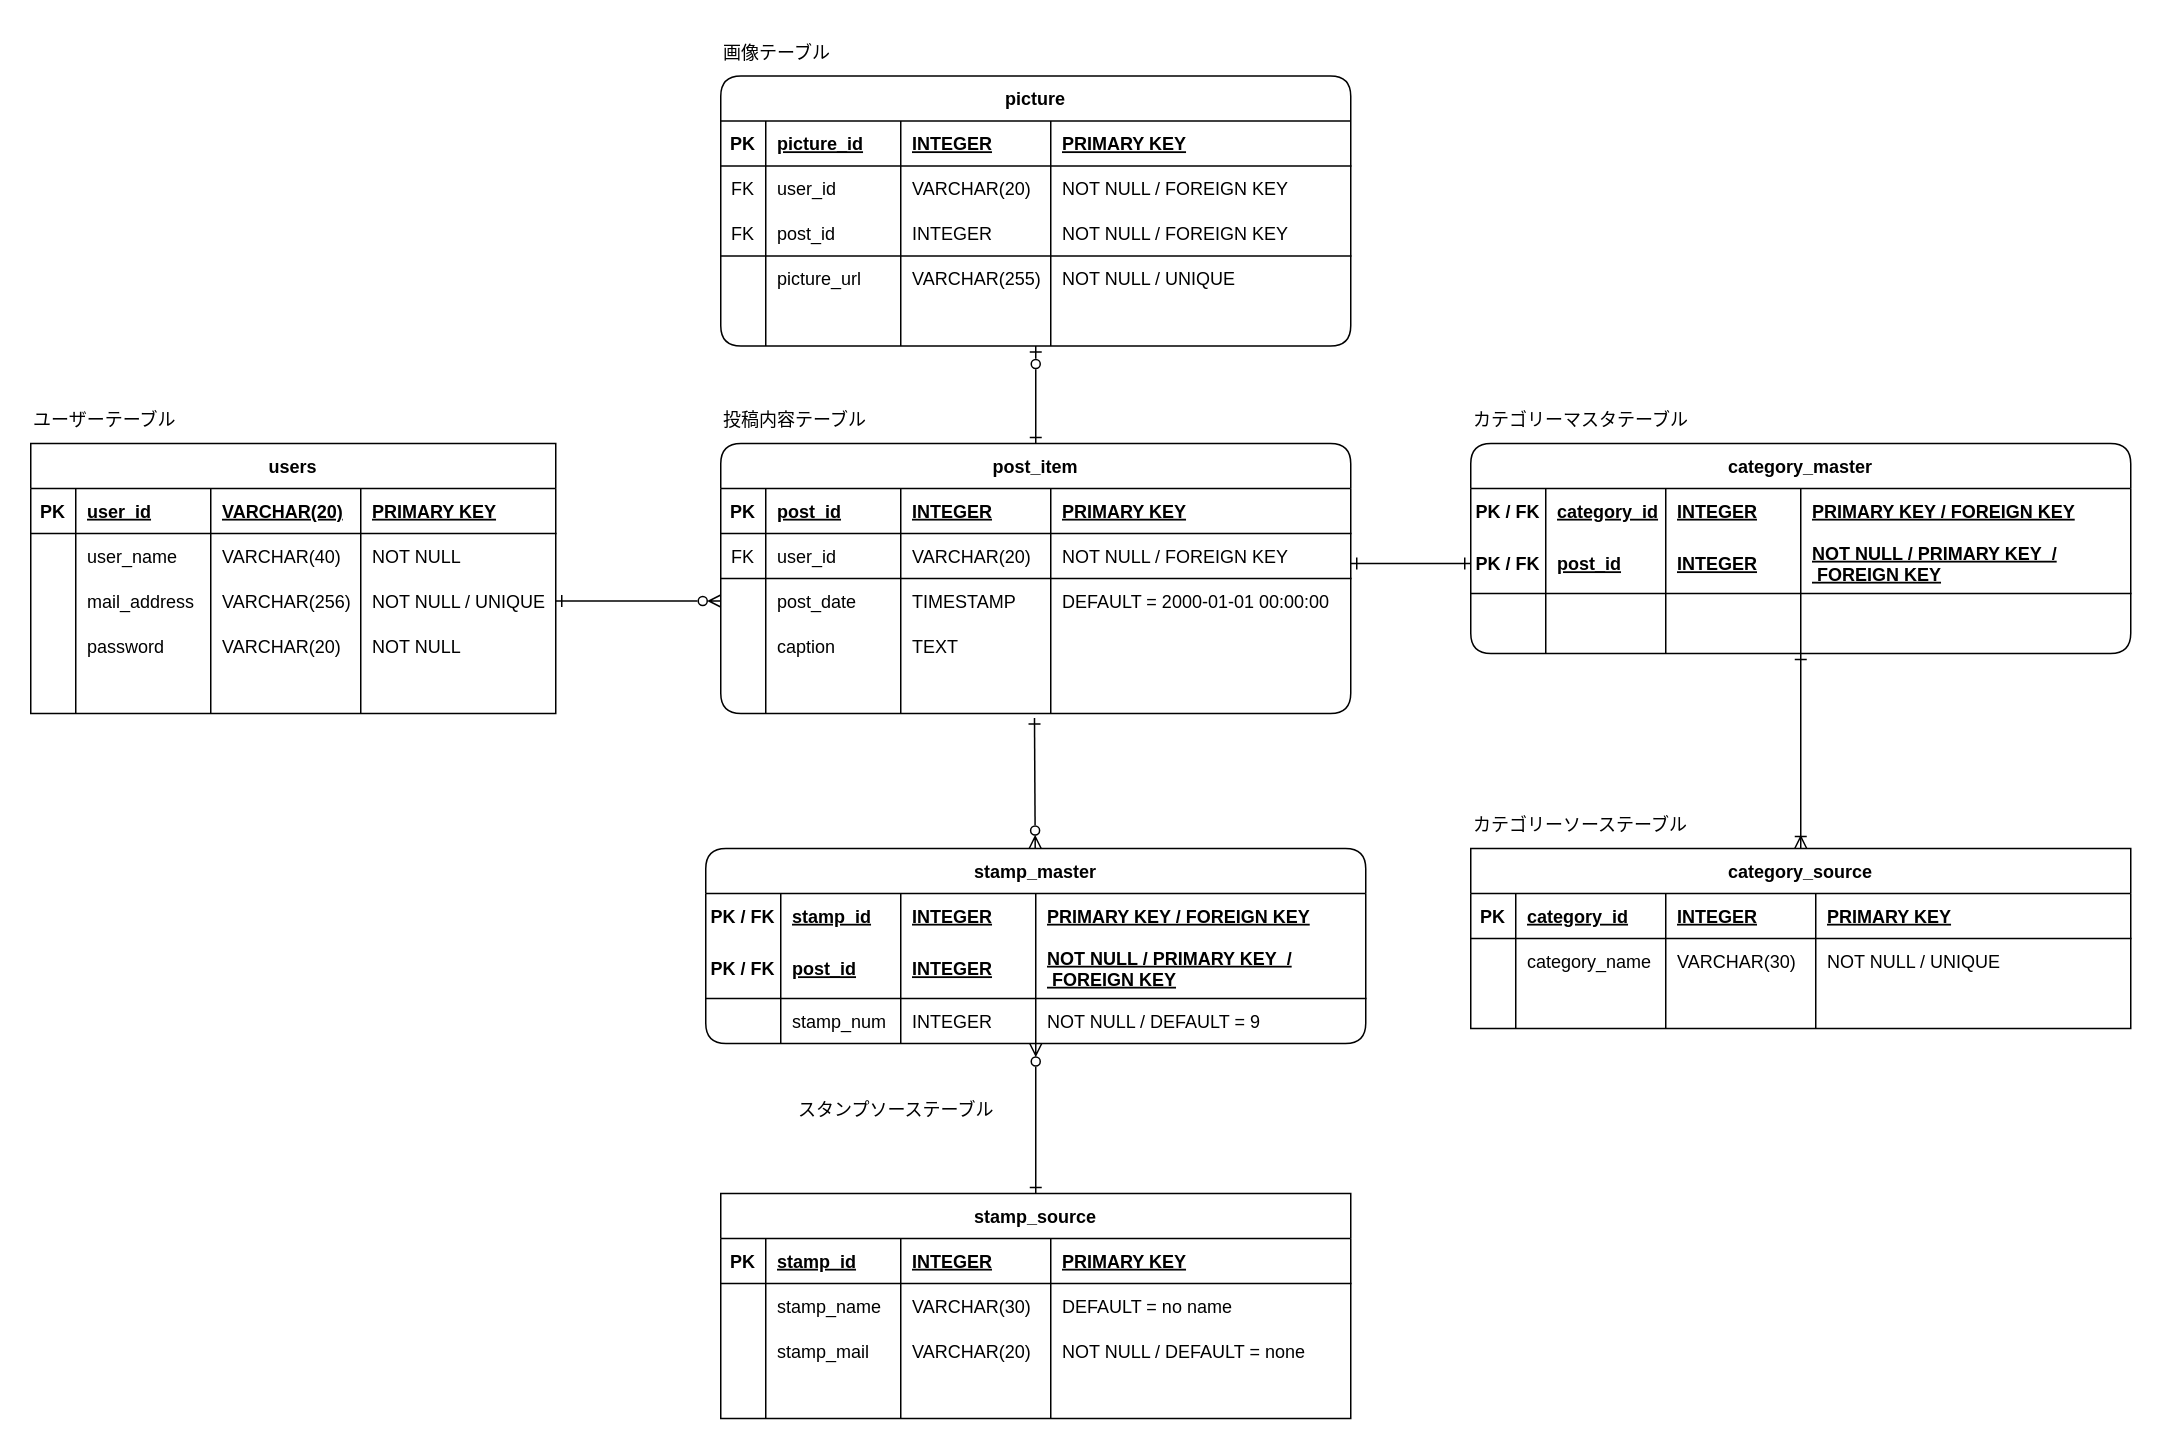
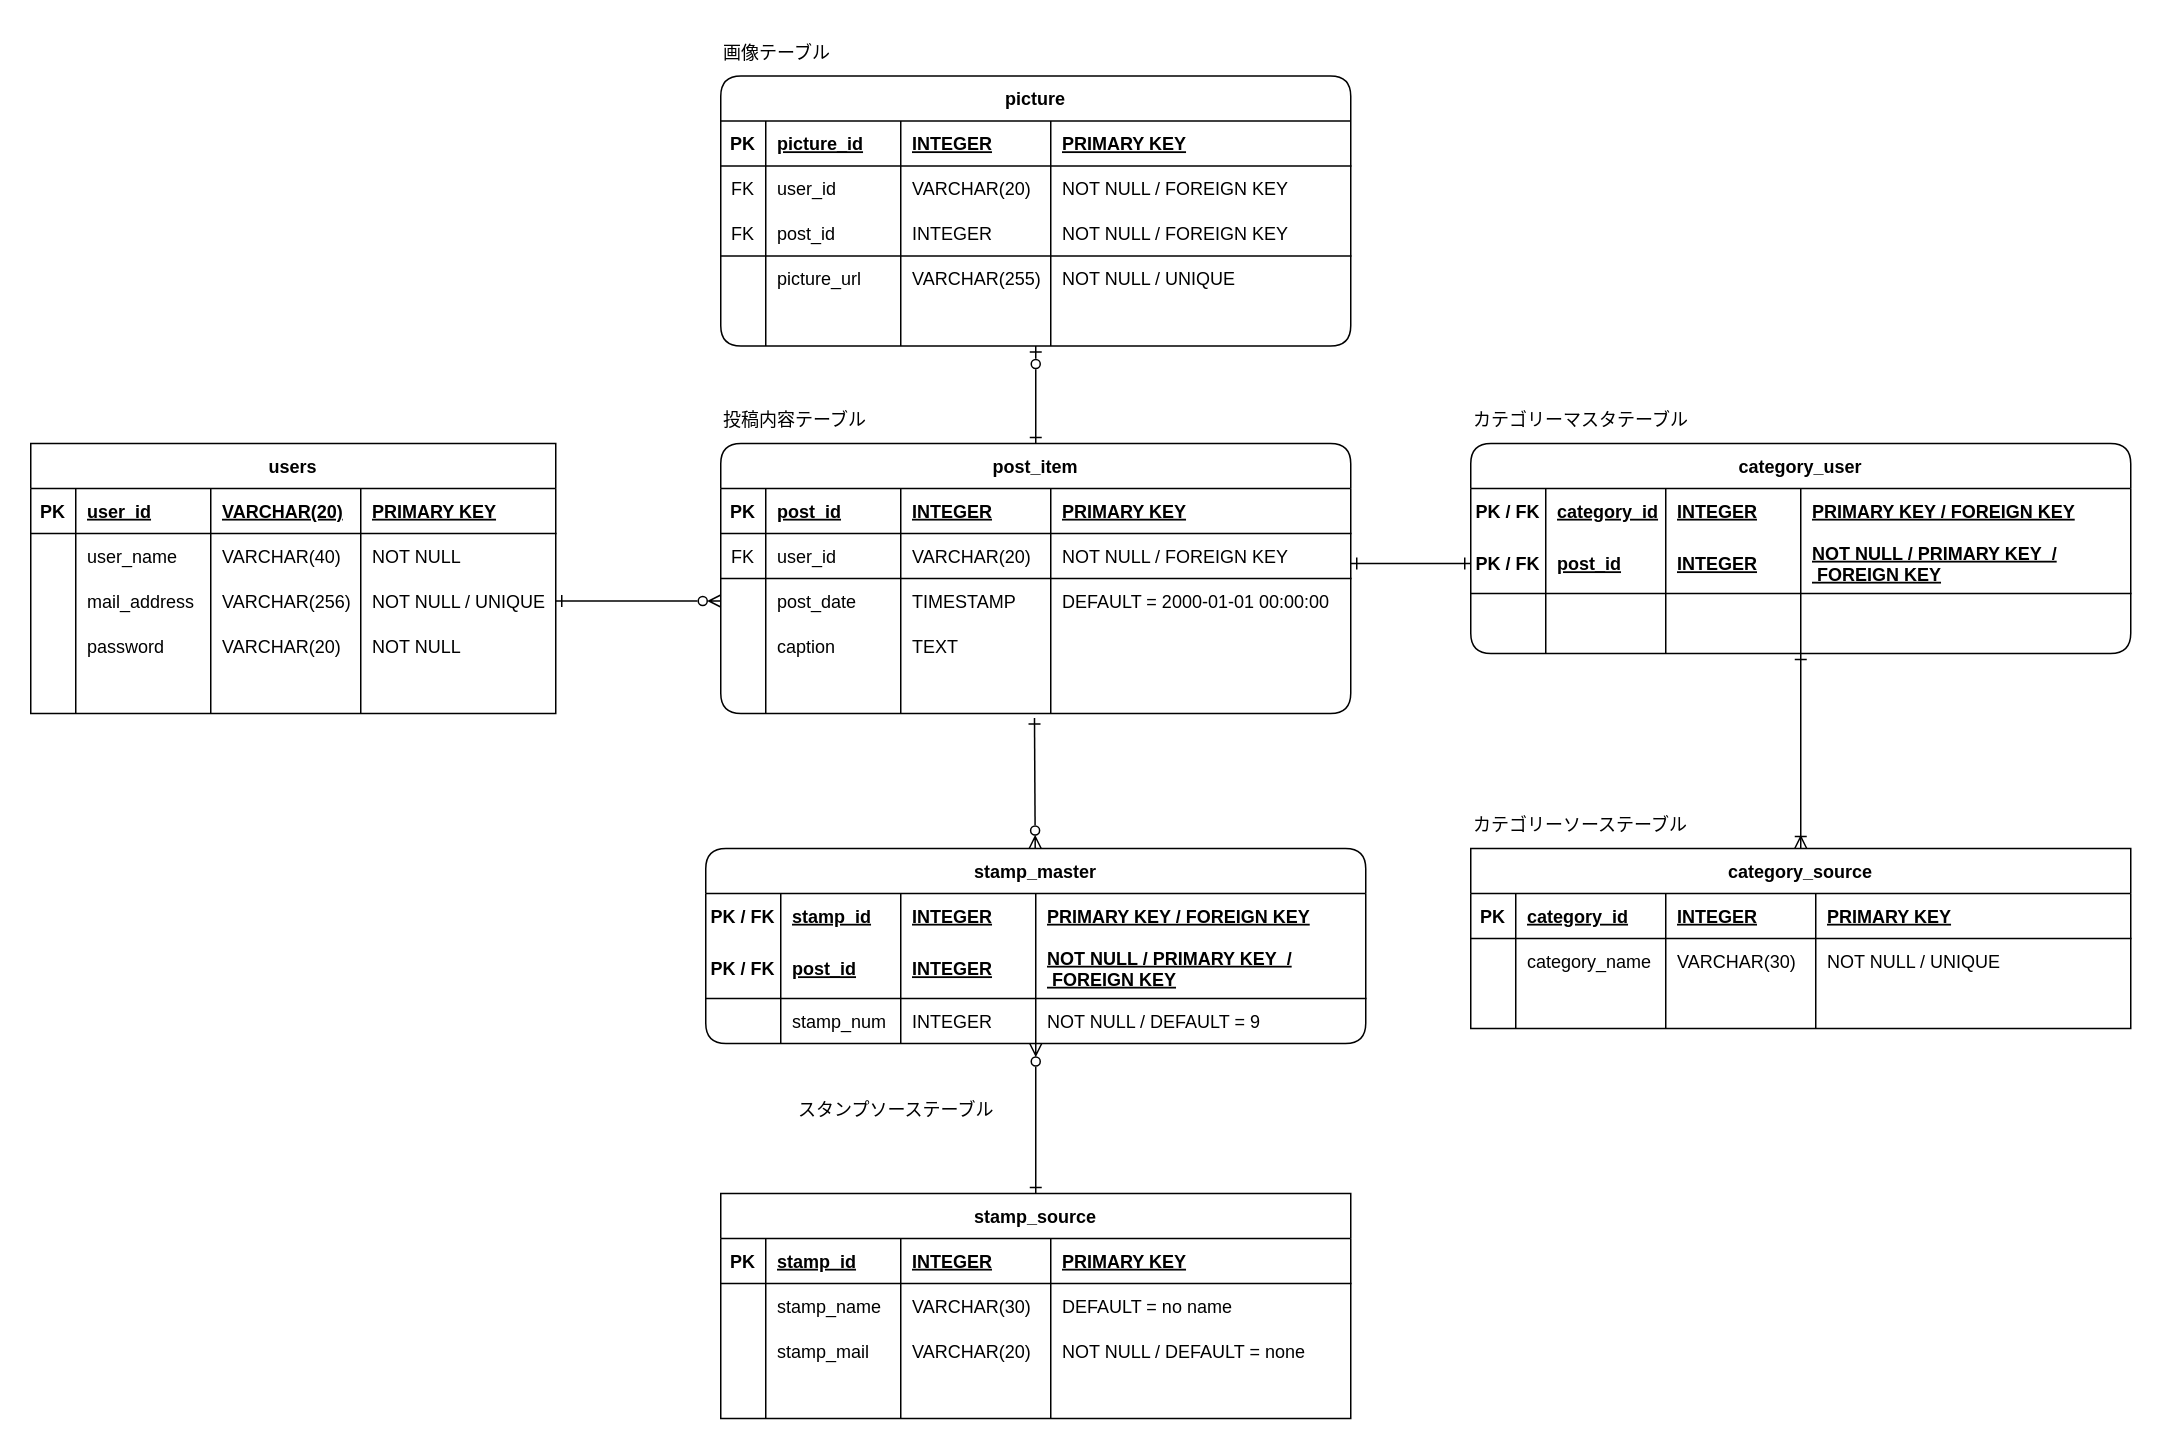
node "ユーザーテーブル": removed
node "category_master": label "category_master" -> "category_user"
